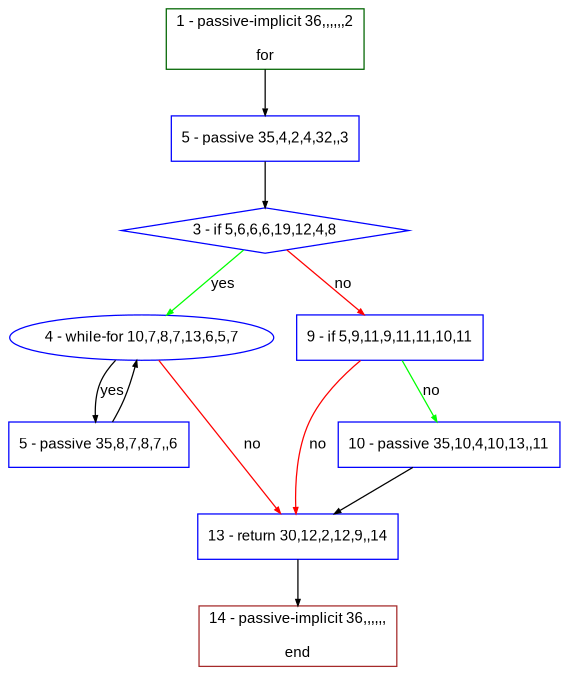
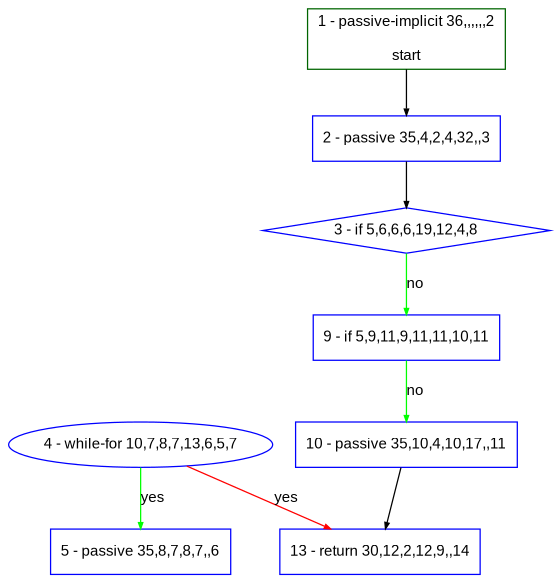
node "1 - passive-implicit 36,,,,,,2 for": label "1 - passive-implicit 36,,,,,,2 for" -> "1 - passive-implicit 36,,,,,,2 start"
node "5 - passive 35,4,2,4,32,,3": label "5 - passive 35,4,2,4,32,,3" -> "2 - passive 35,4,2,4,32,,3"
edge "3 - if 5,6,6,6,19,12,4,8" -> "4 - while-for 10,7,8,7,13,6,5,7": removed, label "yes"
edge "3 - if 5,6,6,6,19,12,4,8" -> "9 - if 5,9,11,9,11,11,10,11": color #ff0000 -> #00ff00
edge "4 - while-for 10,7,8,7,13,6,5,7" -> "5 - passive 35,8,7,8,7,,6": color #000000 -> #00ff00
edge "5 - passive 35,8,7,8,7,,6" -> "4 - while-for 10,7,8,7,13,6,5,7": removed
edge "9 - if 5,9,11,9,11,11,10,11" -> "13 - return 30,12,2,12,9,,14": removed, label "no"
edge "4 - while-for 10,7,8,7,13,6,5,7" -> "13 - return 30,12,2,12,9,,14": label "no" -> "yes"
node "10 - passive 35,10,4,10,13,,11": label "10 - passive 35,10,4,10,13,,11" -> "10 - passive 35,10,4,10,17,,11"
node "14 - passive-implicit 36,,,,,, end": removed
